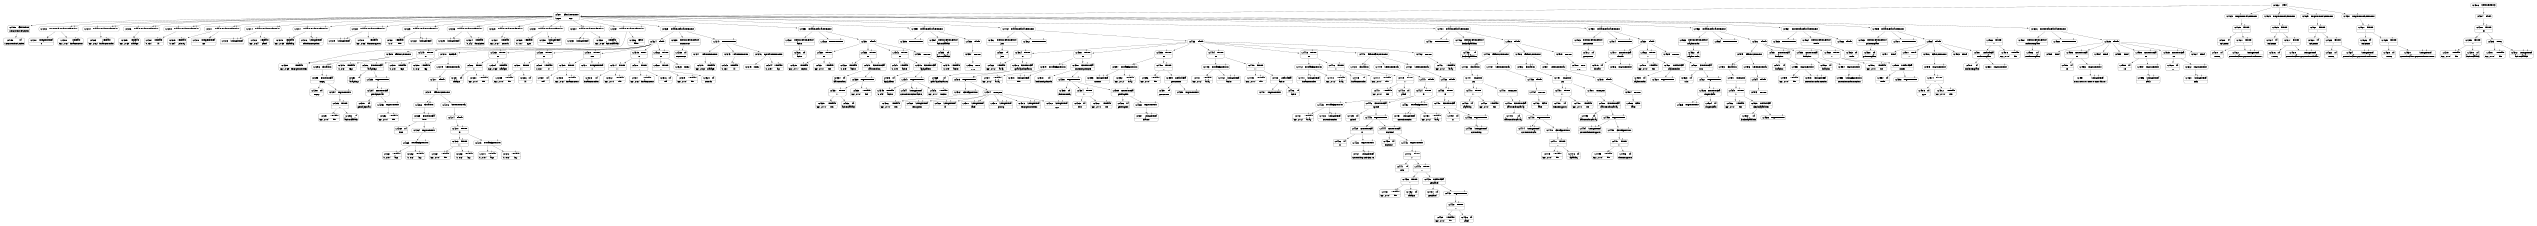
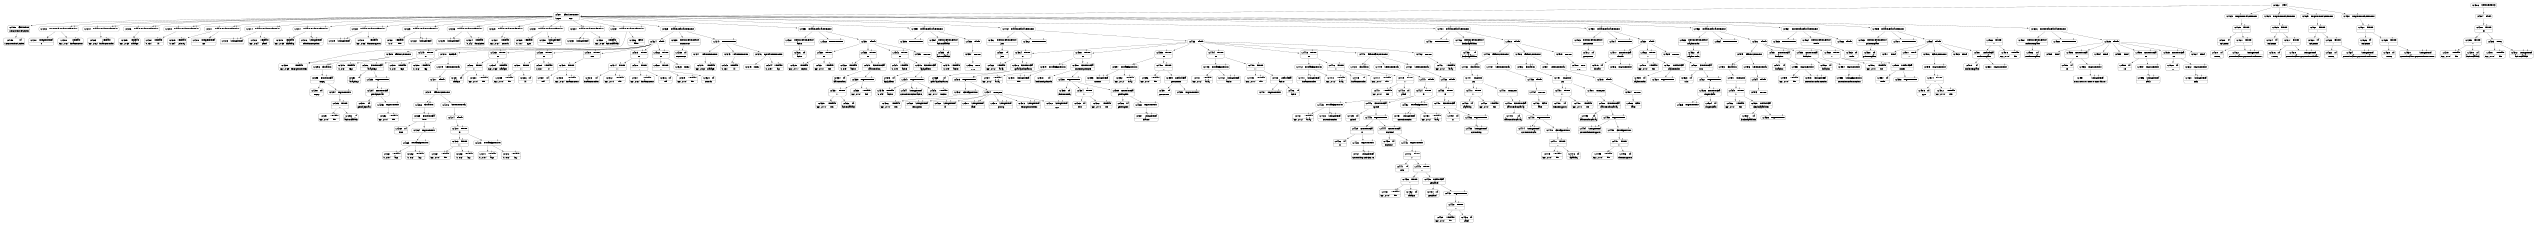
node "124315": text "Press" -> "BinOP"
node "124311": removed
